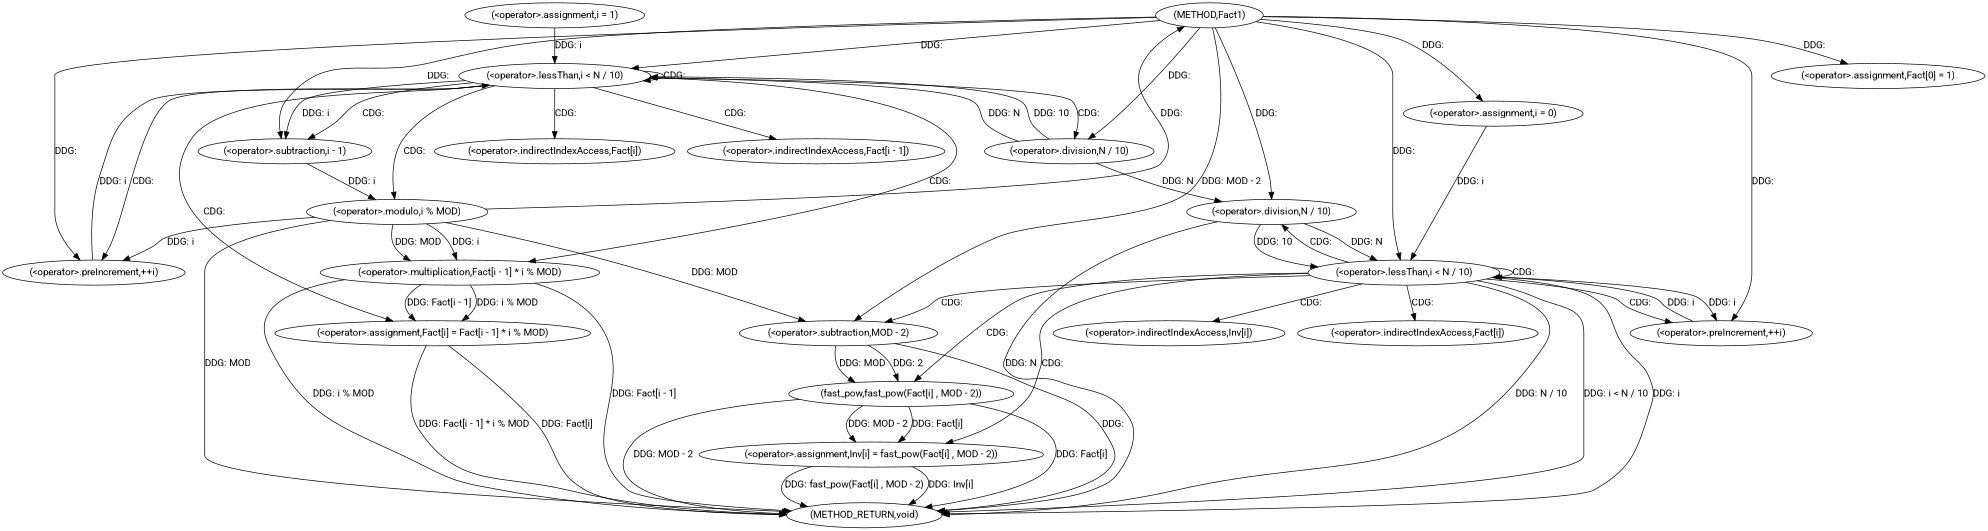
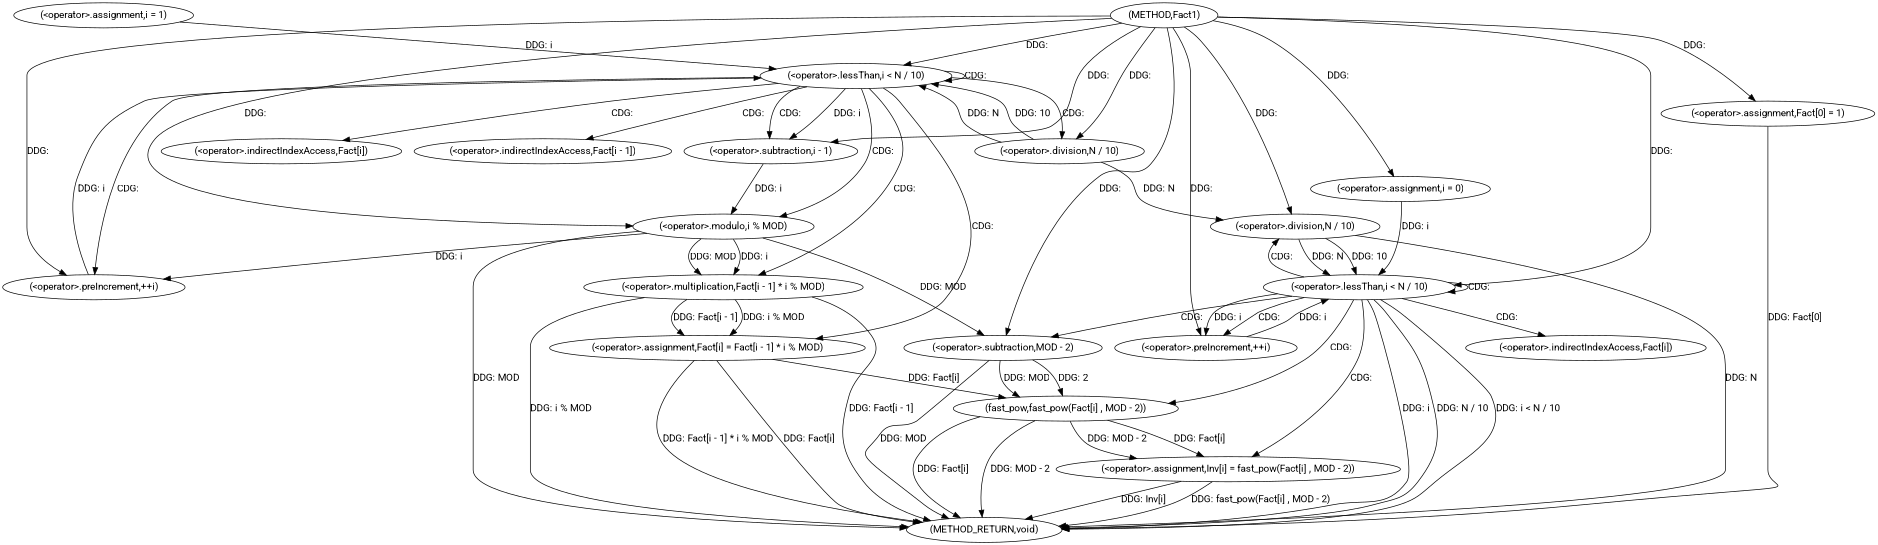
edge "(METHOD,Fact1)" -> "(<operator>.subtraction,MOD - 2)": label "DDG: MOD - 2" -> "DDG: "
edge "(<operator>.modulo,i % MOD)" -> "(METHOD,Fact1)": reversed
node "(<operator>.indirectIndexAccess,Inv[i])": removed
edge "(<operator>.assignment,Fact[i] = Fact[i - 1] * i % MOD)" -> "(fast_pow,fast_pow(Fact[i] , MOD - 2))": added, label "DDG: Fact[i]"
edge "(<operator>.subtraction,MOD - 2)" -> "(METHOD_RETURN,void)": label "DDG: " -> "DDG: MOD"
edge "(<operator>.assignment,Fact[0] = 1)" -> "(METHOD_RETURN,void)": added, label "DDG: Fact[0]"
